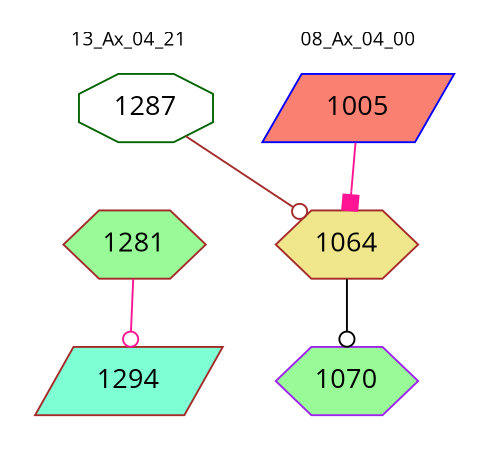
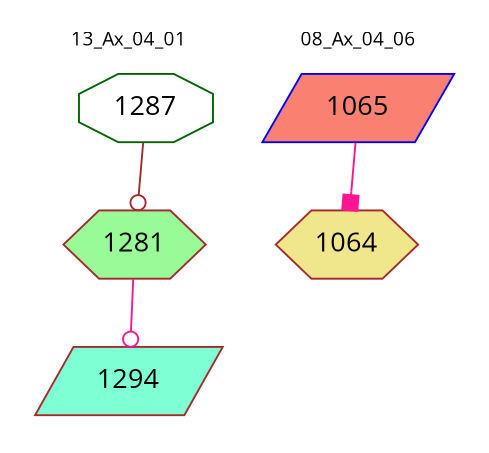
cluster "13_Ax_04_21": label "13_Ax_04_21" -> "13_Ax_04_01"
cluster "08_Ax_04_00": label "08_Ax_04_00" -> "08_Ax_04_06"
node "1005": label "1005" -> "1065"
edge "1287" -> "1064": now "1287" -> "1281"
node "1070": removed
